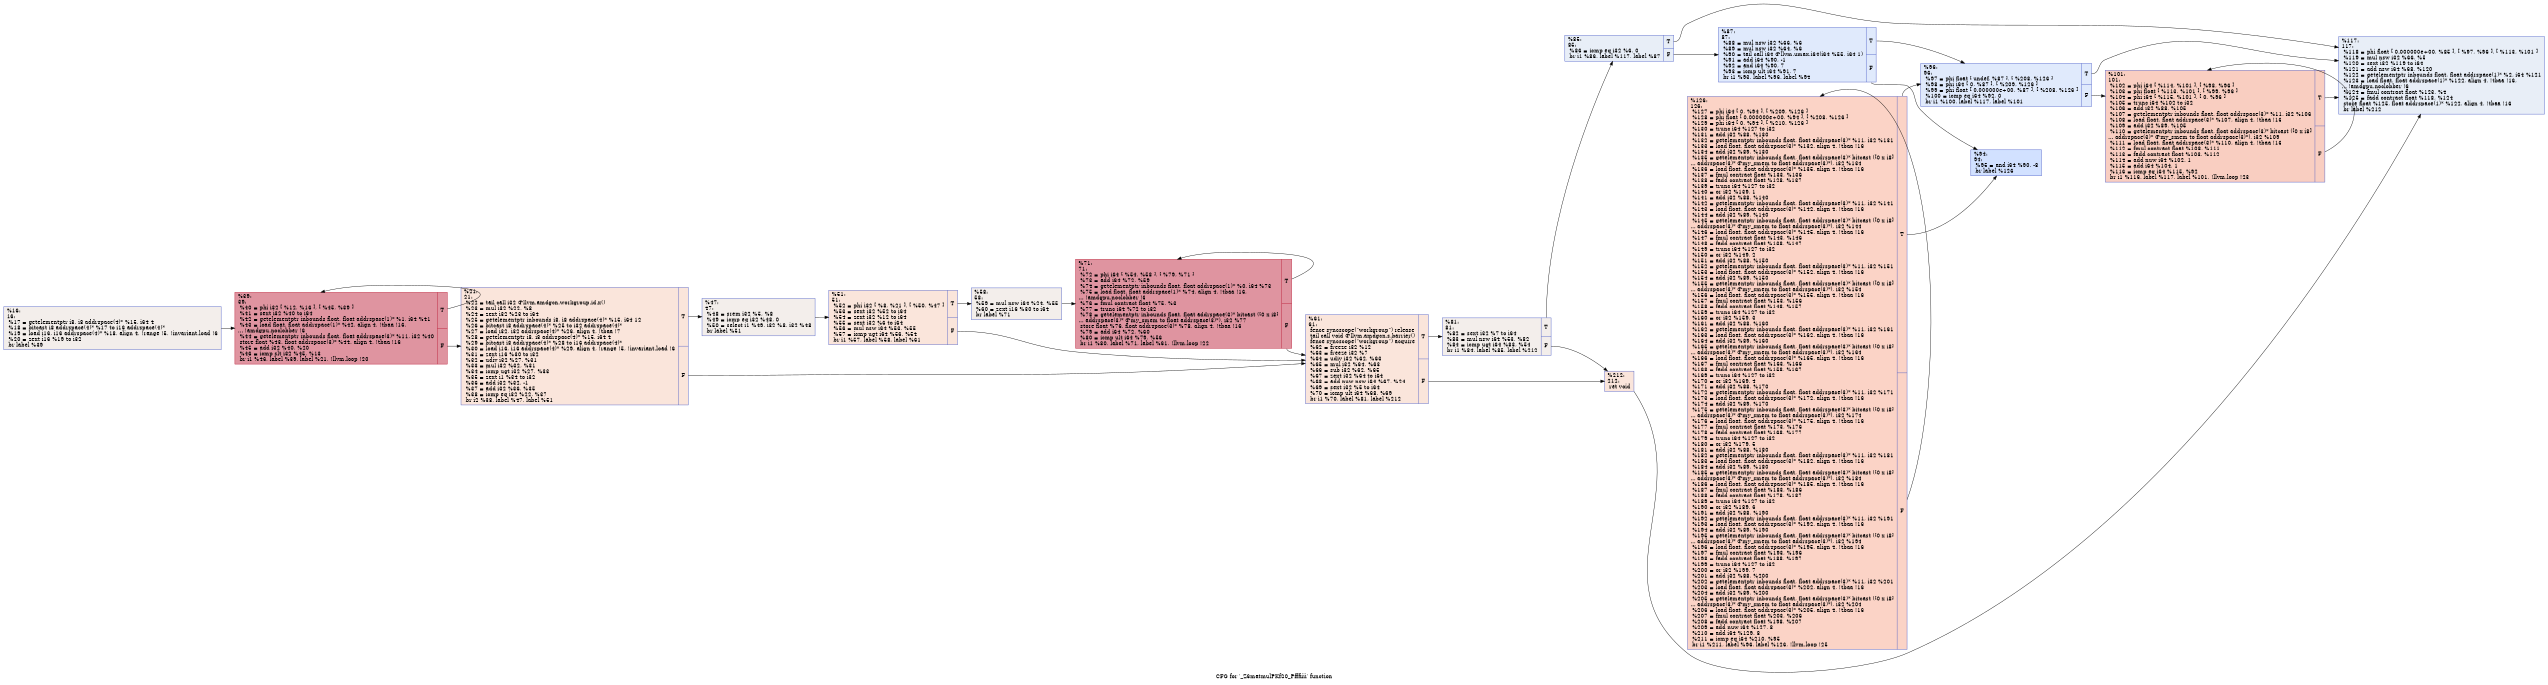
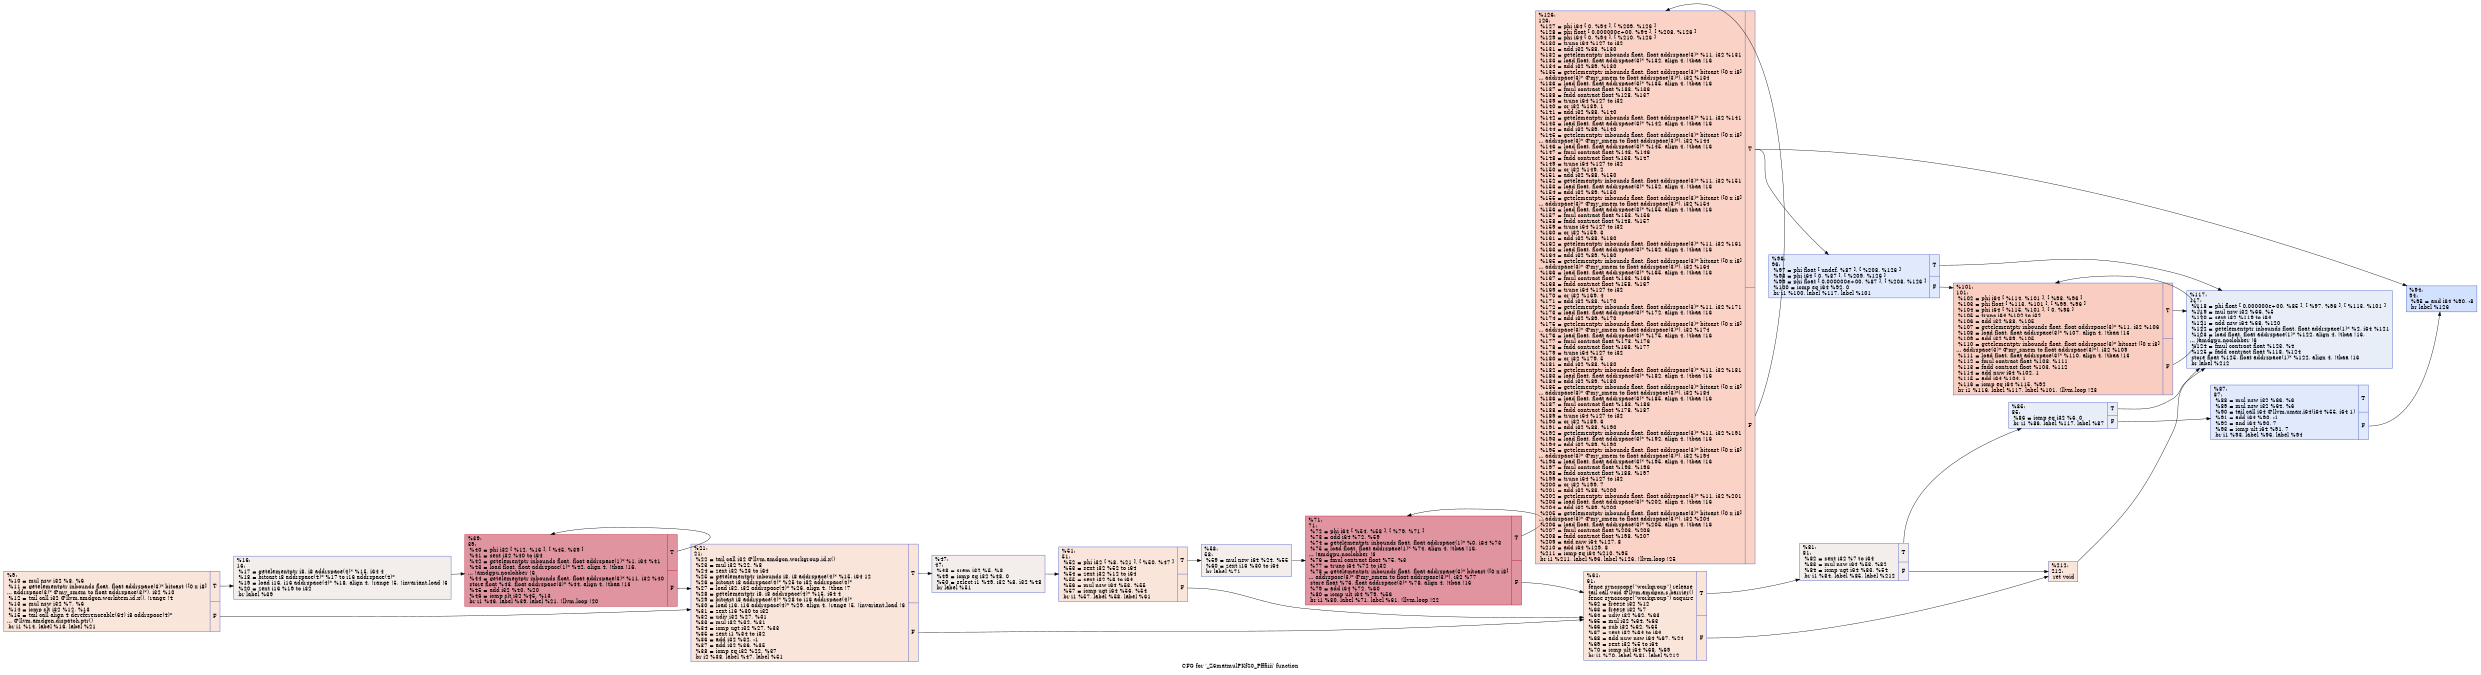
edge "%87:" -> "%96:": removed
node "%9:": added
